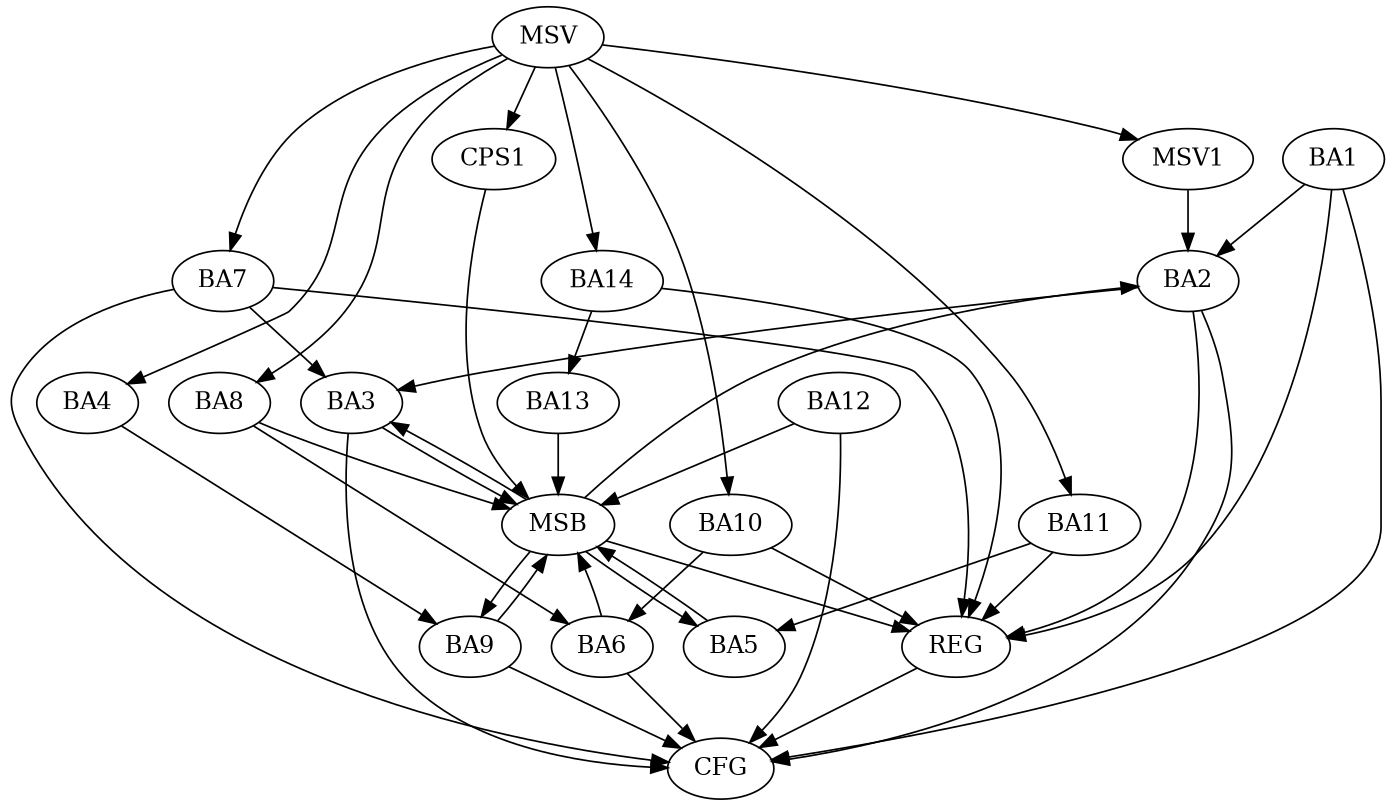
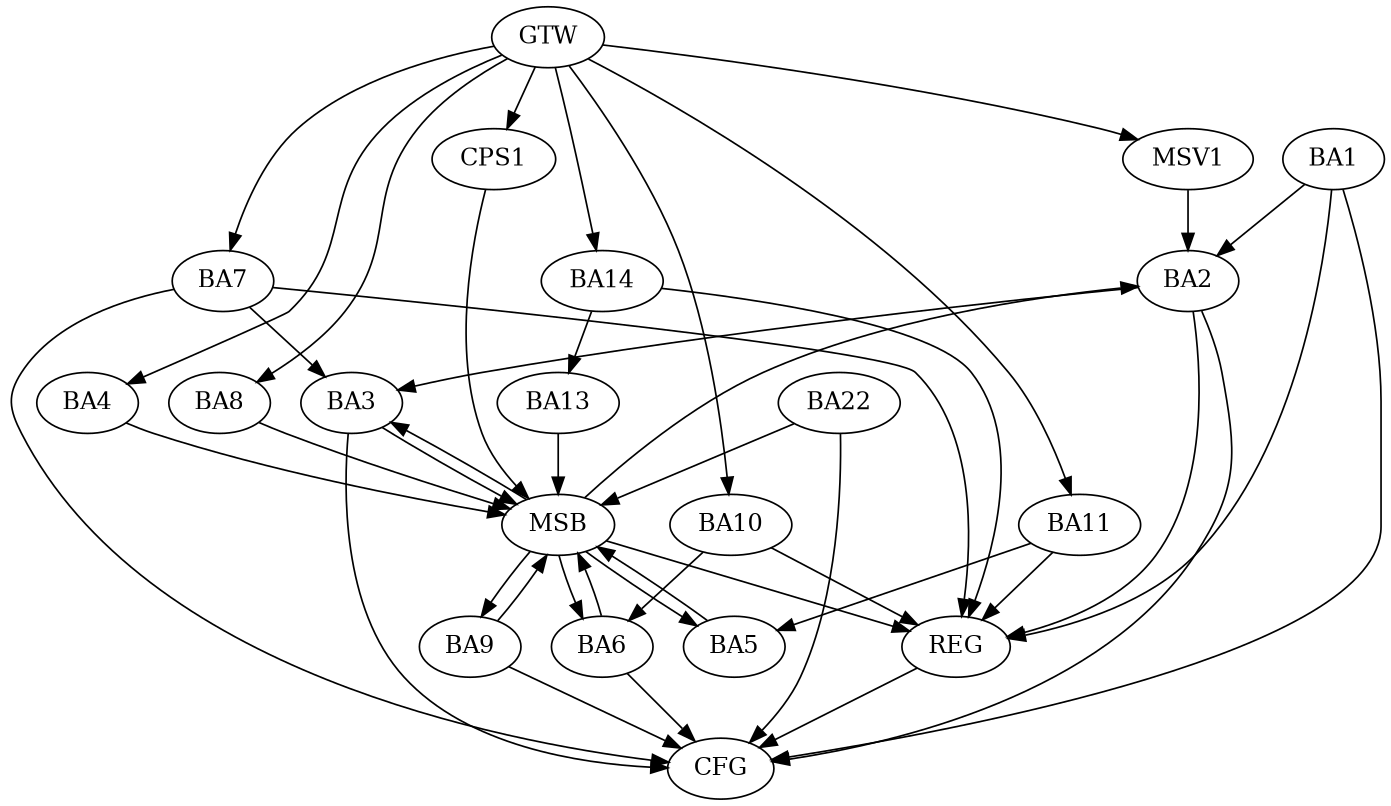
node "MSV": label "MSV" -> "GTW"
node "BA12": label "BA12" -> "BA22"
edge "BA4" -> "BA9": now "BA4" -> "MSB"
edge "BA8" -> "BA6": now "MSB" -> "BA6"
